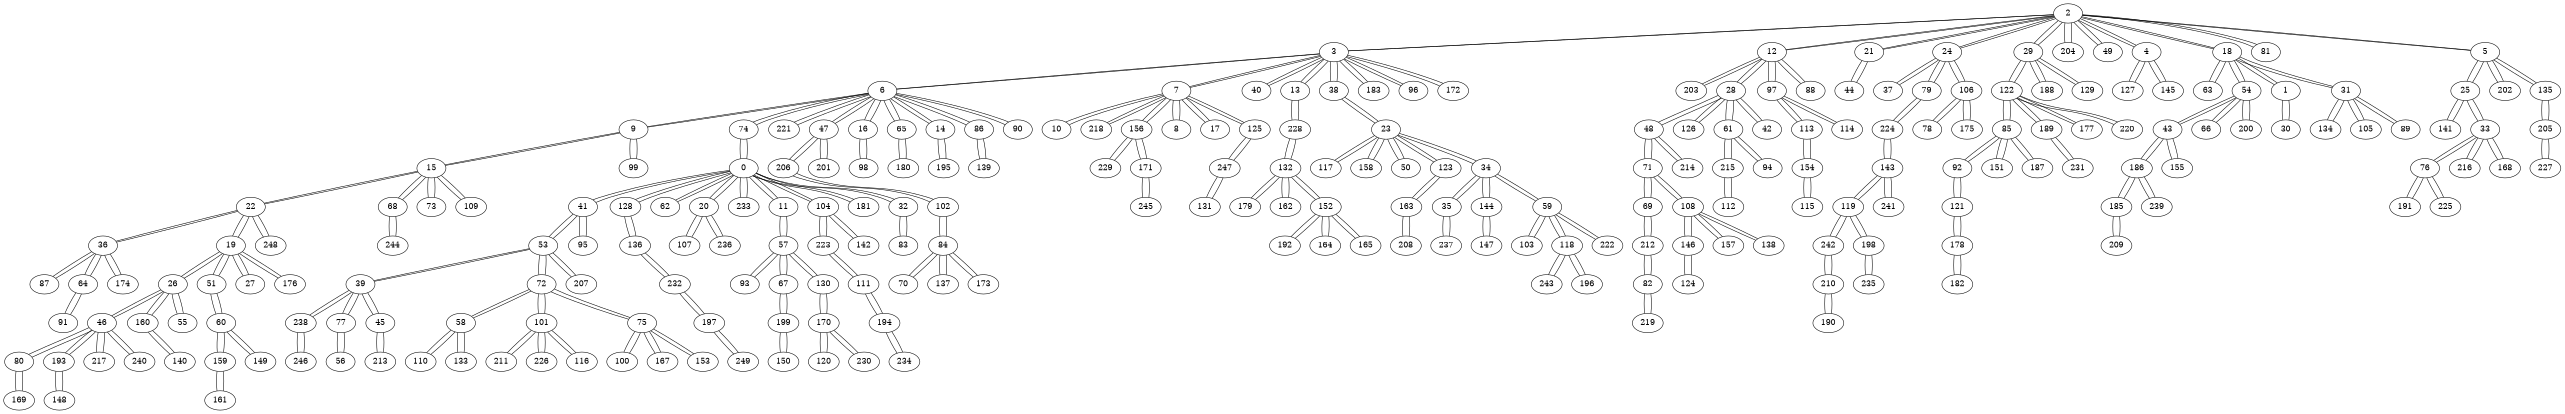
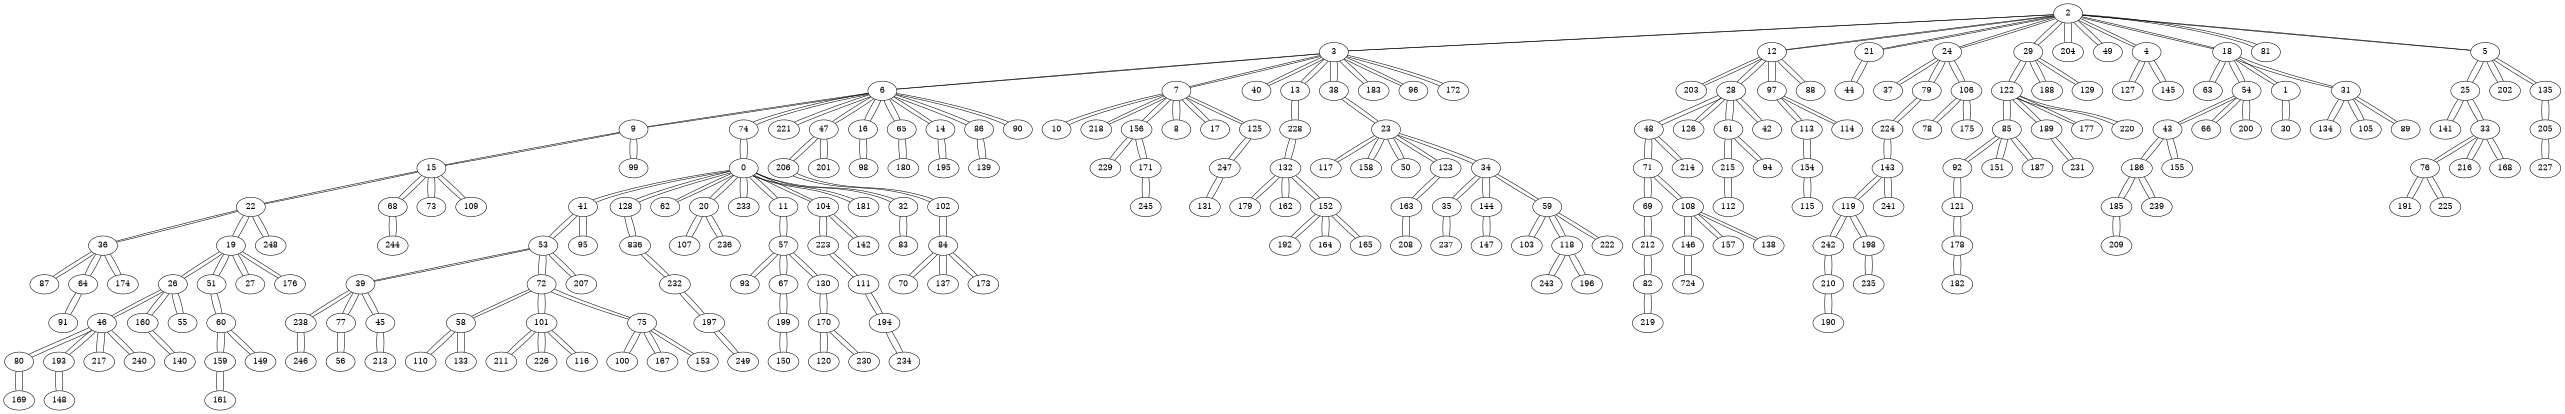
node "136": label "136" -> "836"
node "124": label "124" -> "724"
